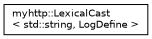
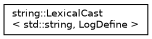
node "myhttp::LexicalCast < std::string, LogDefine >": label "myhttp::LexicalCast < std::string, LogDefine >" -> "string::LexicalCast < std::string, LogDefine >"
